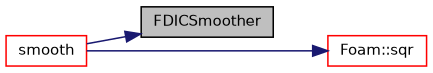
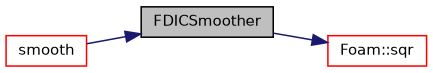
edge "smooth" -> "Foam::sqr": now "FDICSmoother" -> "Foam::sqr"
